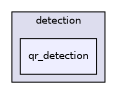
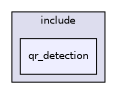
cluster "detection": label "detection" -> "include"
